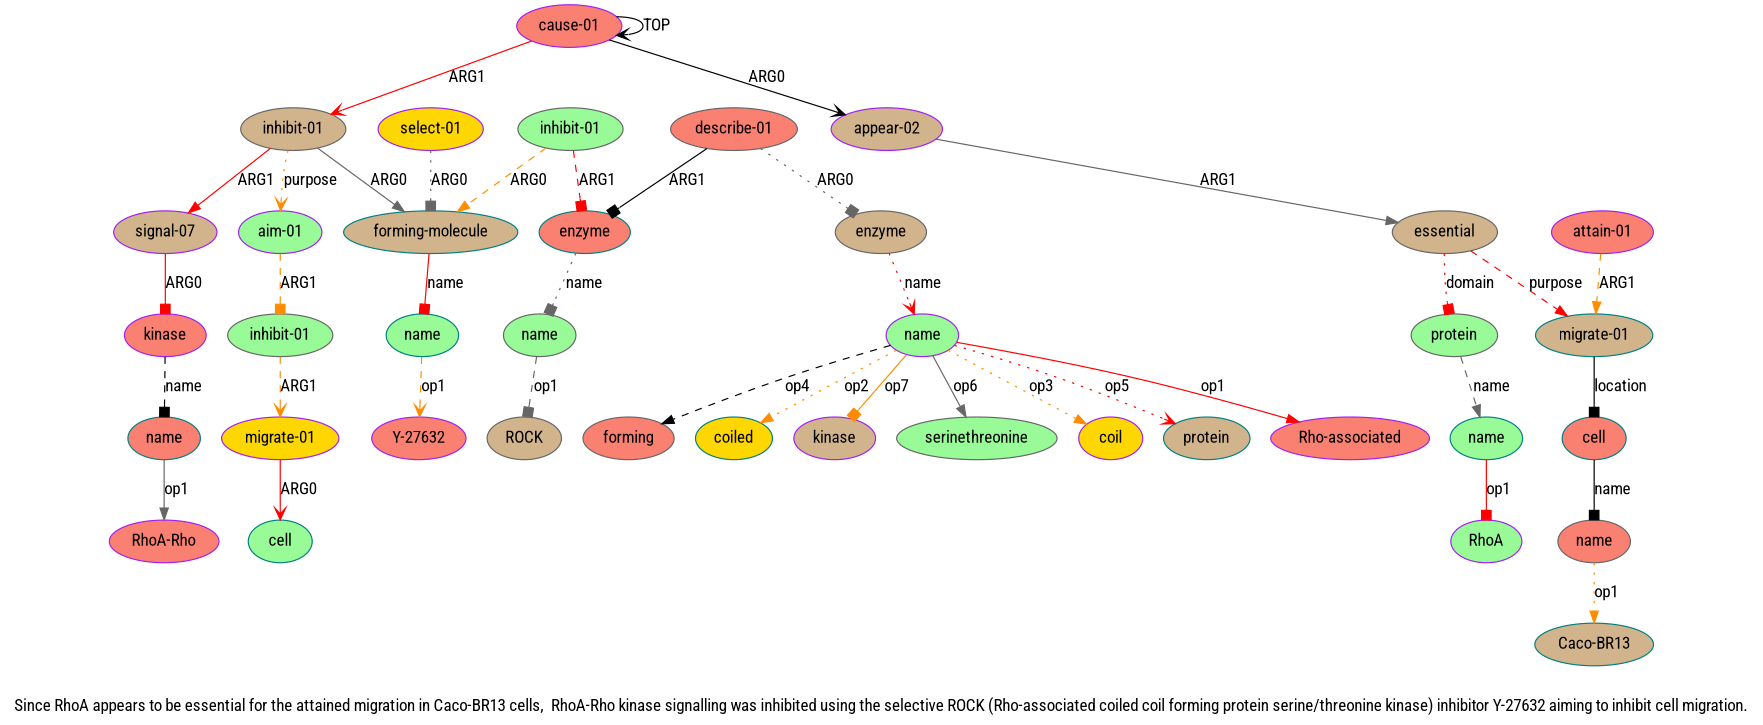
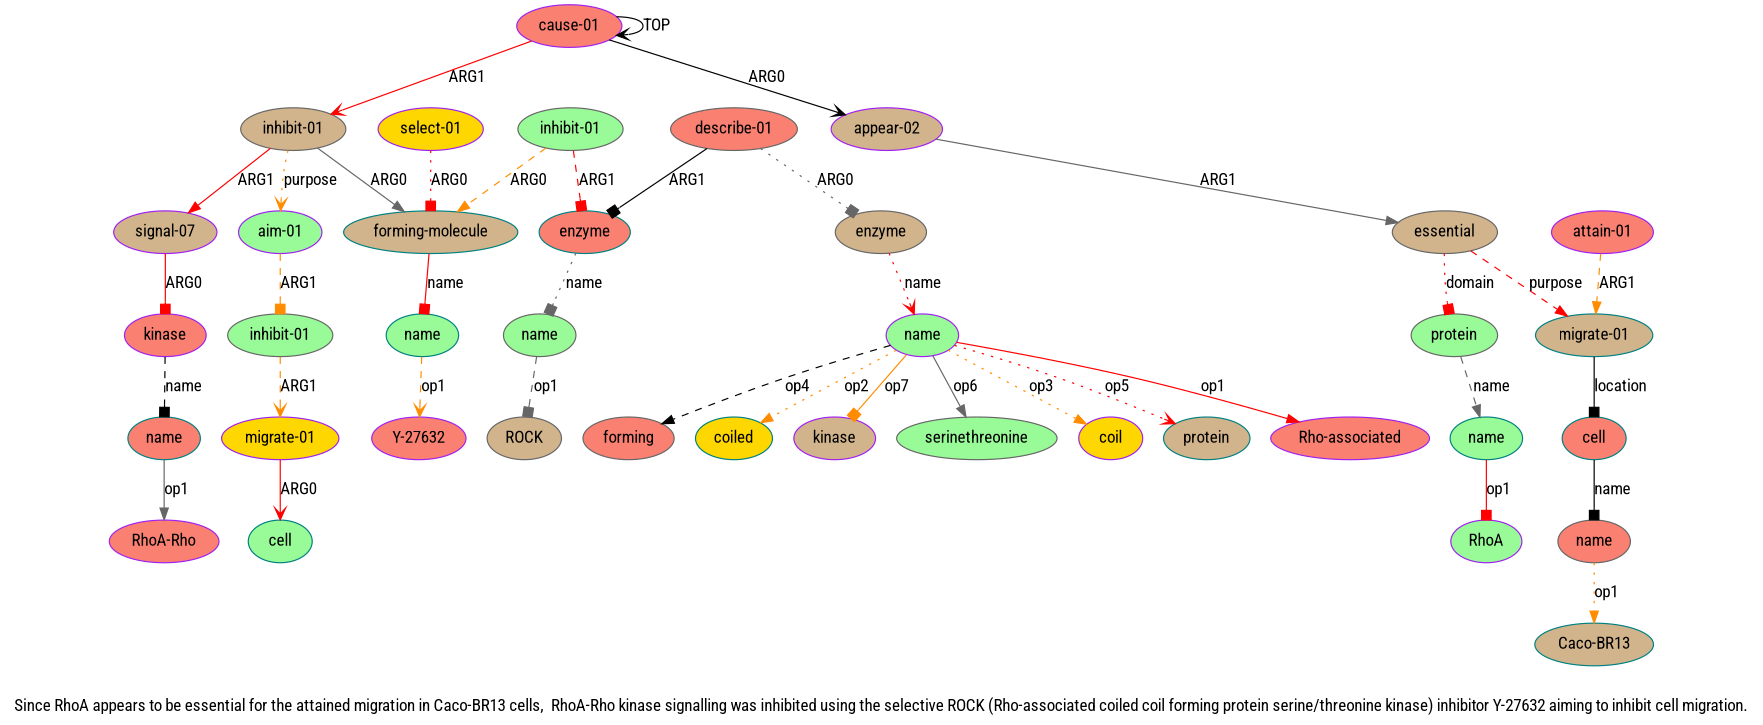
edge "select-01" -> "forming-molecule": color gray40 -> red
